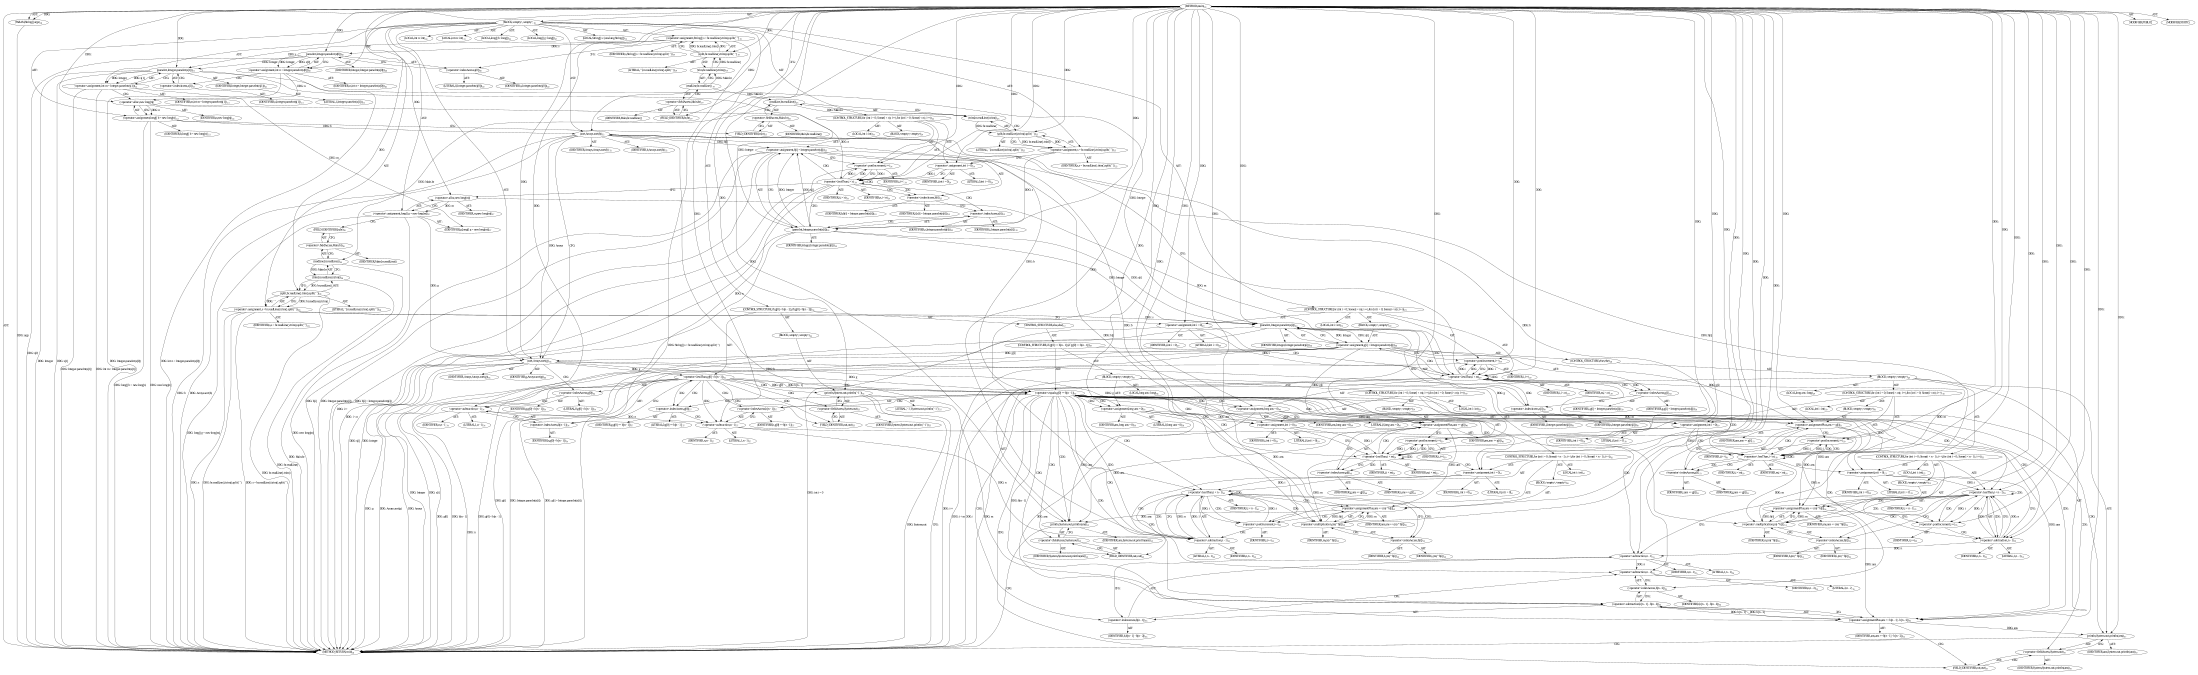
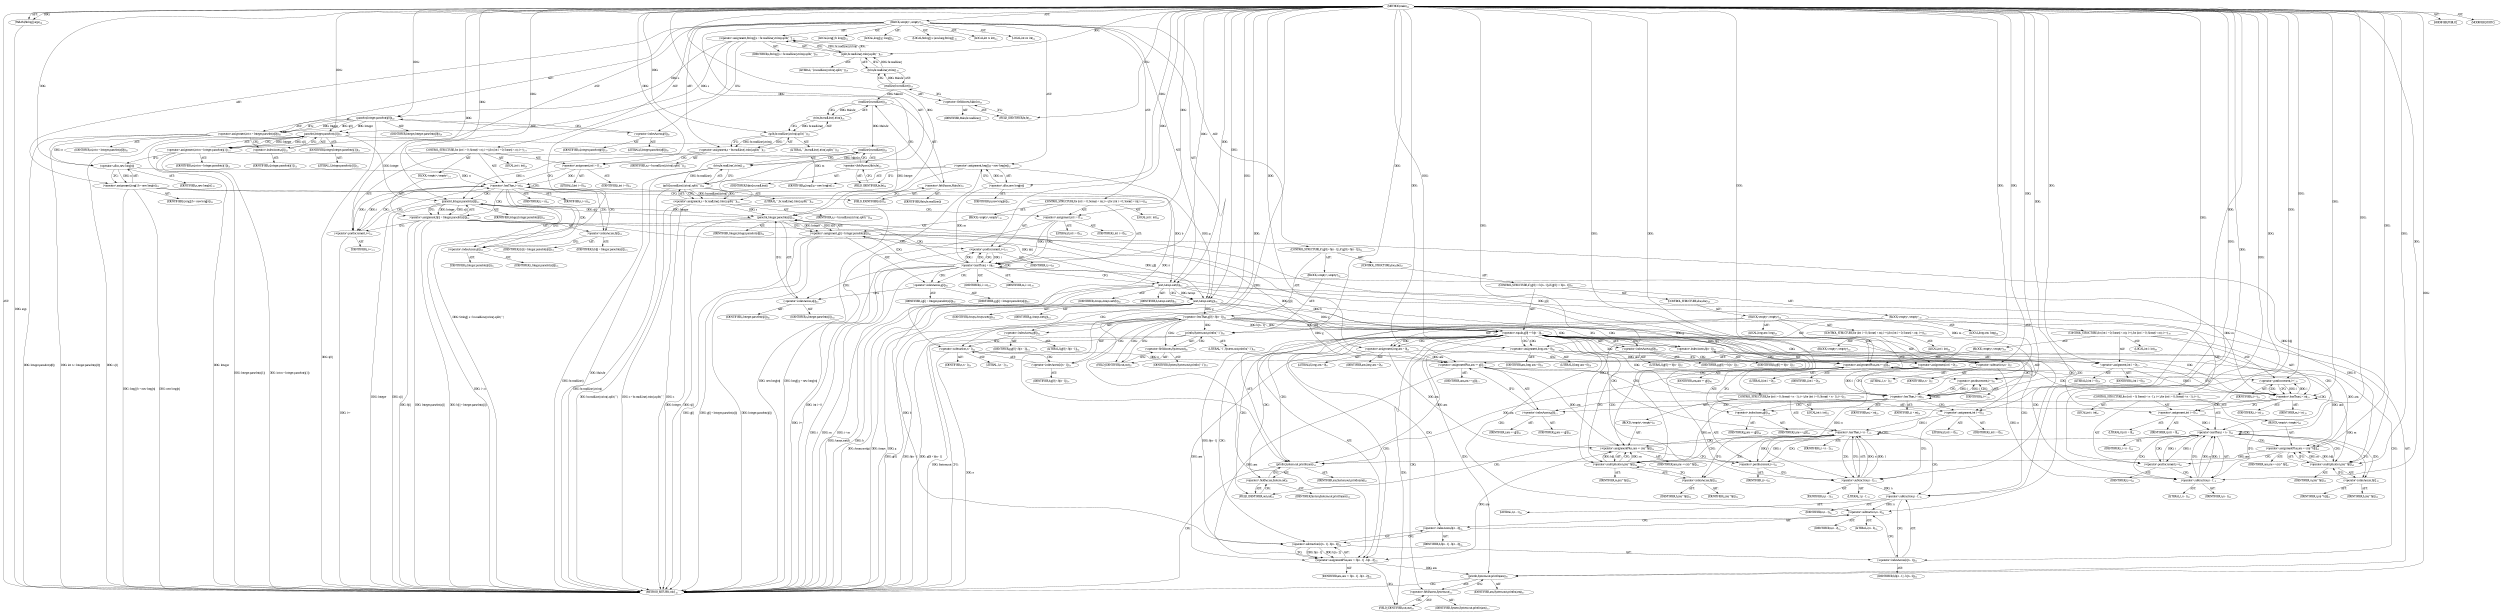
edge "(sort,Arrays.sort(b))" -> "(<operator>.assignment,b[i] = Integer.parseInt(s[i]))": reversed
edge "(<operator>.lessThan,i < n)" -> "(<operator>.alloc,new long[m])": removed, label "CFG:"
